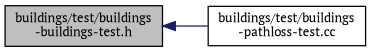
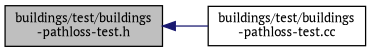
node "buildings/test/buildings -buildings-test.h": label "buildings/test/buildings -buildings-test.h" -> "buildings/test/buildings -pathloss-test.h"
